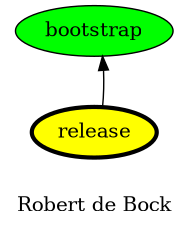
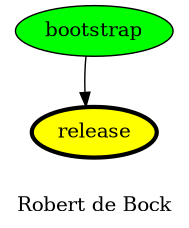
edge "release" -> "bootstrap": reversed
